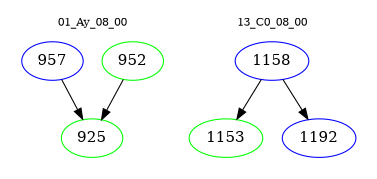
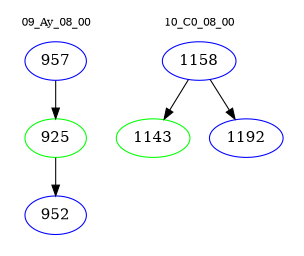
cluster "01_Ay_08_00": label "01_Ay_08_00" -> "09_Ay_08_00"
cluster "13_C0_08_00": label "13_C0_08_00" -> "10_C0_08_00"
node "952": color green -> blue
edge "952" -> "925": reversed
node "1153": label "1153" -> "1143"
